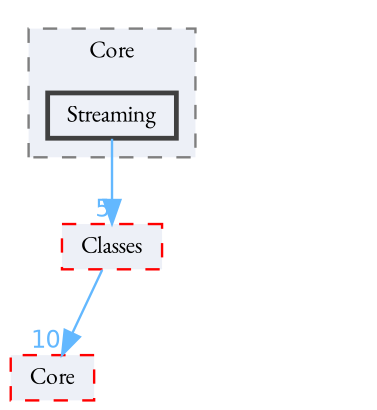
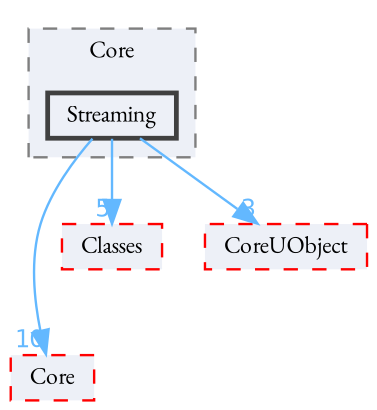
node "CoreUObject": added
edge "Classes" -> "Core": now "Streaming" -> "Core"
